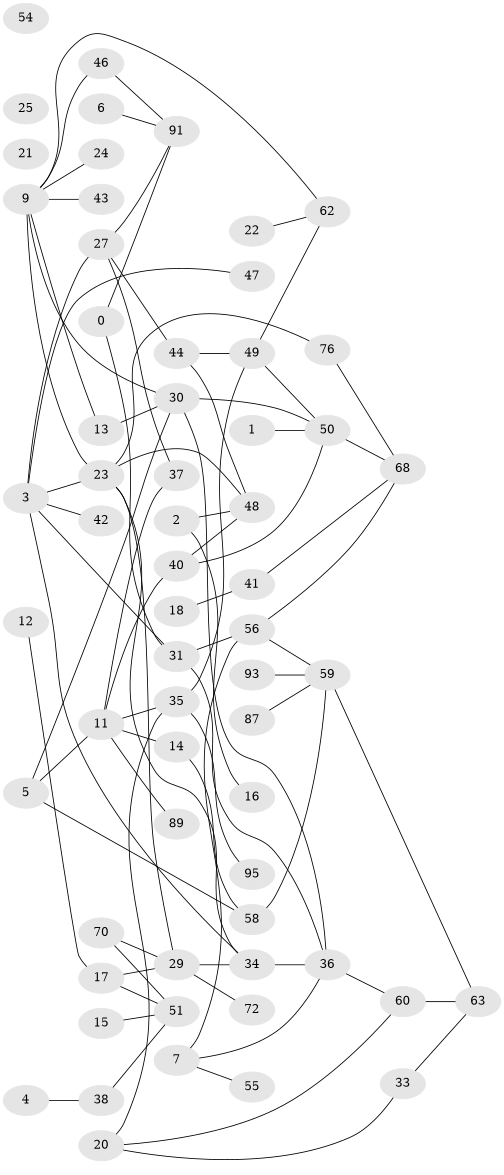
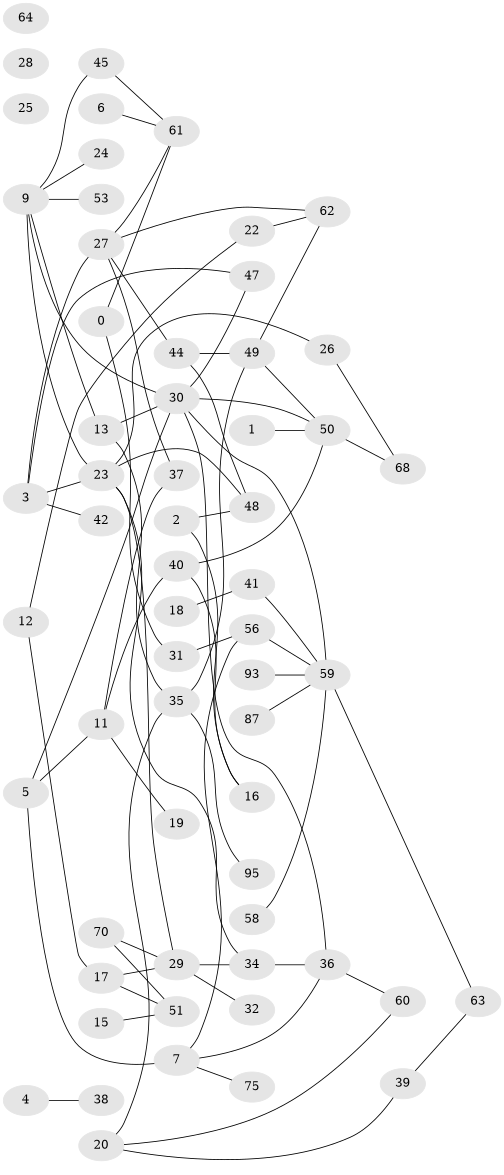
node "54": label "54" -> "64"
edge "9" -- "62": now "27" -- "62"
node "28": added
node "46": label "46" -> "45"
node "91": label "91" -> "61"
node "21": removed
node "43": label "43" -> "53"
edge "47" -- "30": added
node "76": label "76" -> "26"
edge "22" -- "12": added
edge "30" -- "59": added
edge "68" -- "41": now "59" -- "41"
edge "48" -- "40": now "16" -- "40"
edge "68" -- "56": removed
edge "3" -- "31": removed
edge "35" -- "11": now "35" -- "13"
node "14": removed
edge "3" -- "34": removed
edge "31" -- "36": removed
node "89": label "89" -> "19"
edge "5" -- "58": now "5" -- "7"
edge "60" -- "63": removed
node "72": label "72" -> "32"
edge "51" -- "38": removed
node "33": label "33" -> "39"
node "55": label "55" -> "75"
